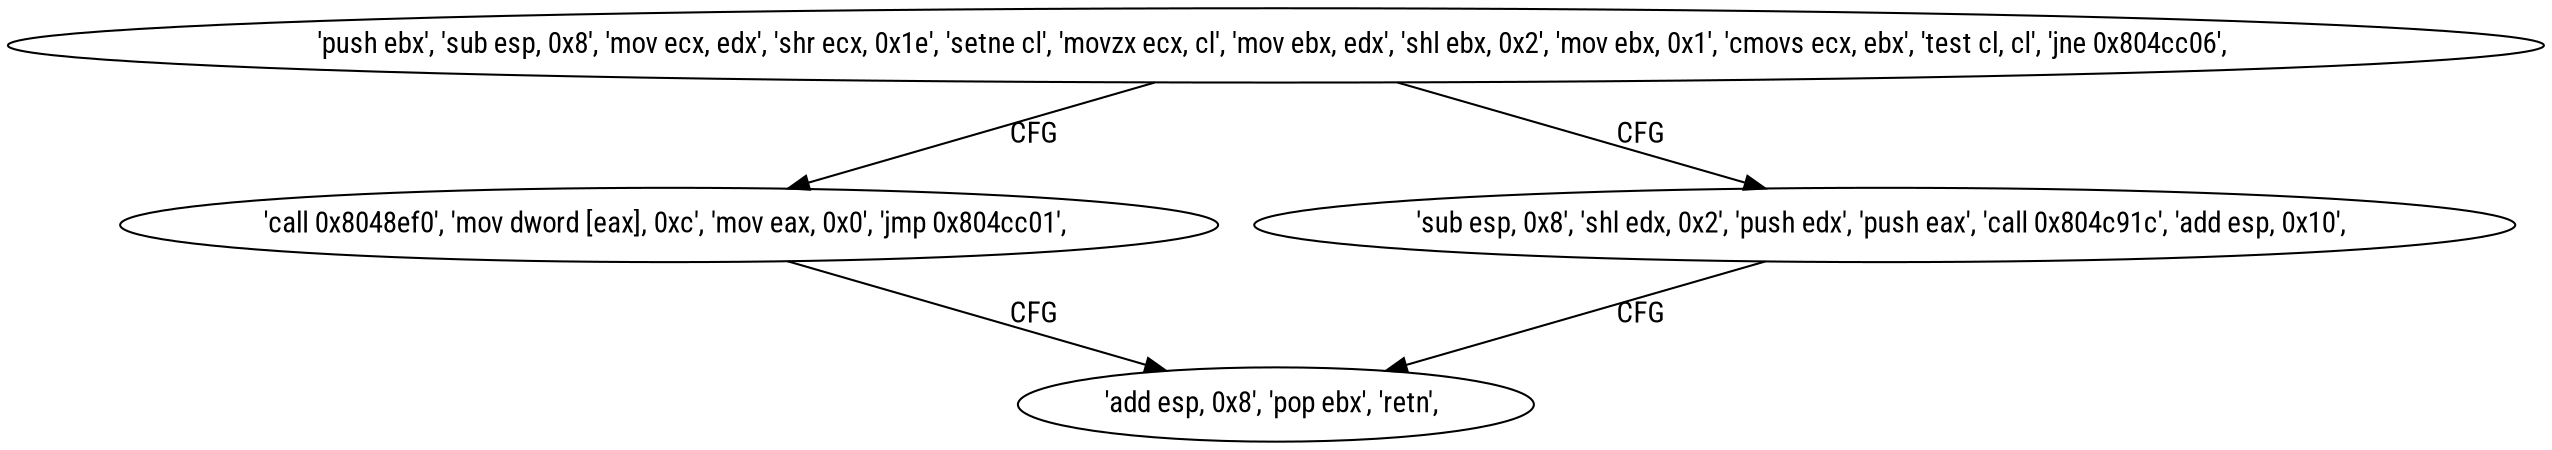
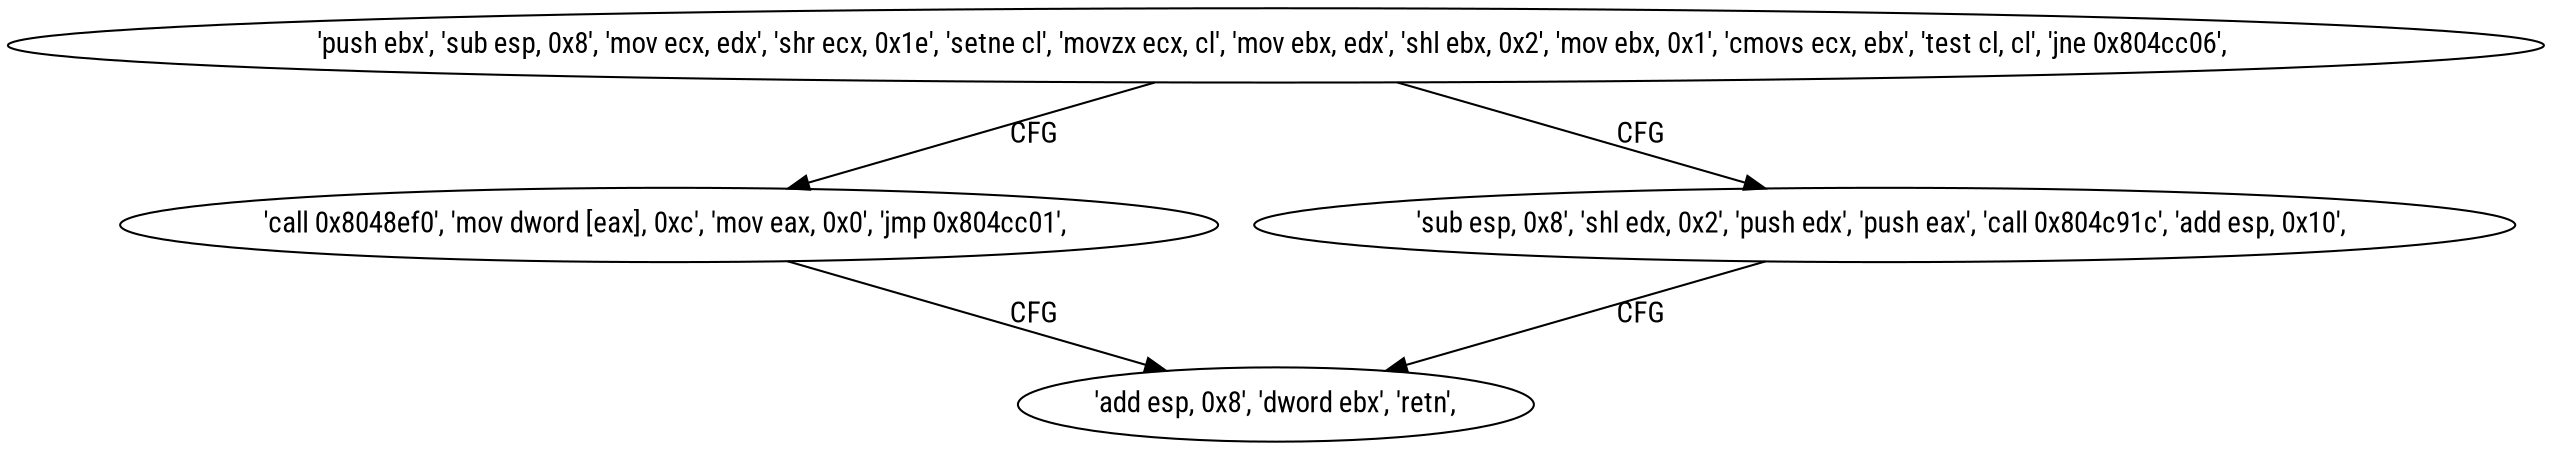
node "'add esp, 0x8', 'pop ebx', 'retn',": label "'add esp, 0x8', 'pop ebx', 'retn'," -> "'add esp, 0x8', 'dword ebx', 'retn',"
